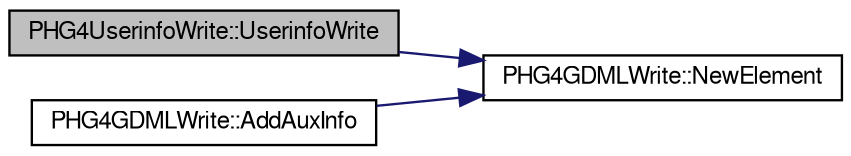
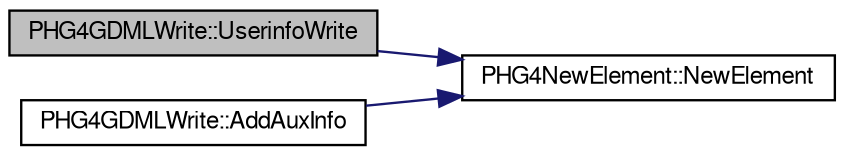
node "PHG4UserinfoWrite::UserinfoWrite": label "PHG4UserinfoWrite::UserinfoWrite" -> "PHG4GDMLWrite::UserinfoWrite"
node "PHG4GDMLWrite::NewElement": label "PHG4GDMLWrite::NewElement" -> "PHG4NewElement::NewElement"
